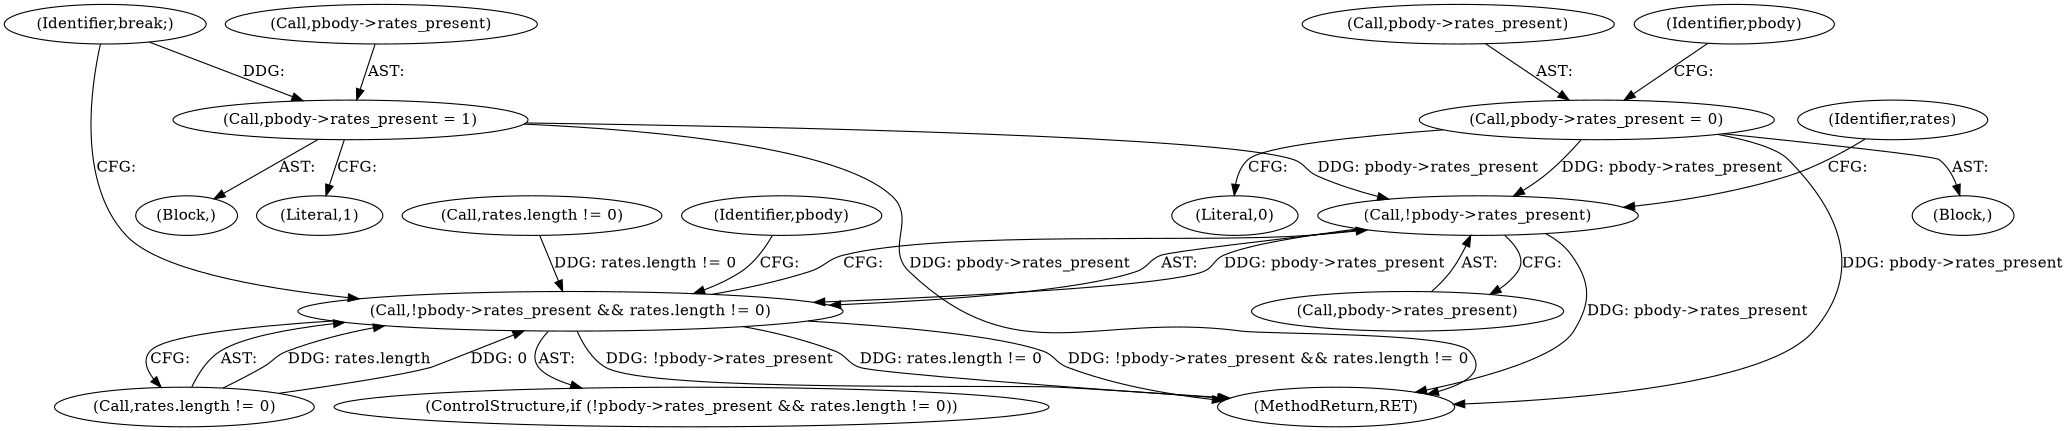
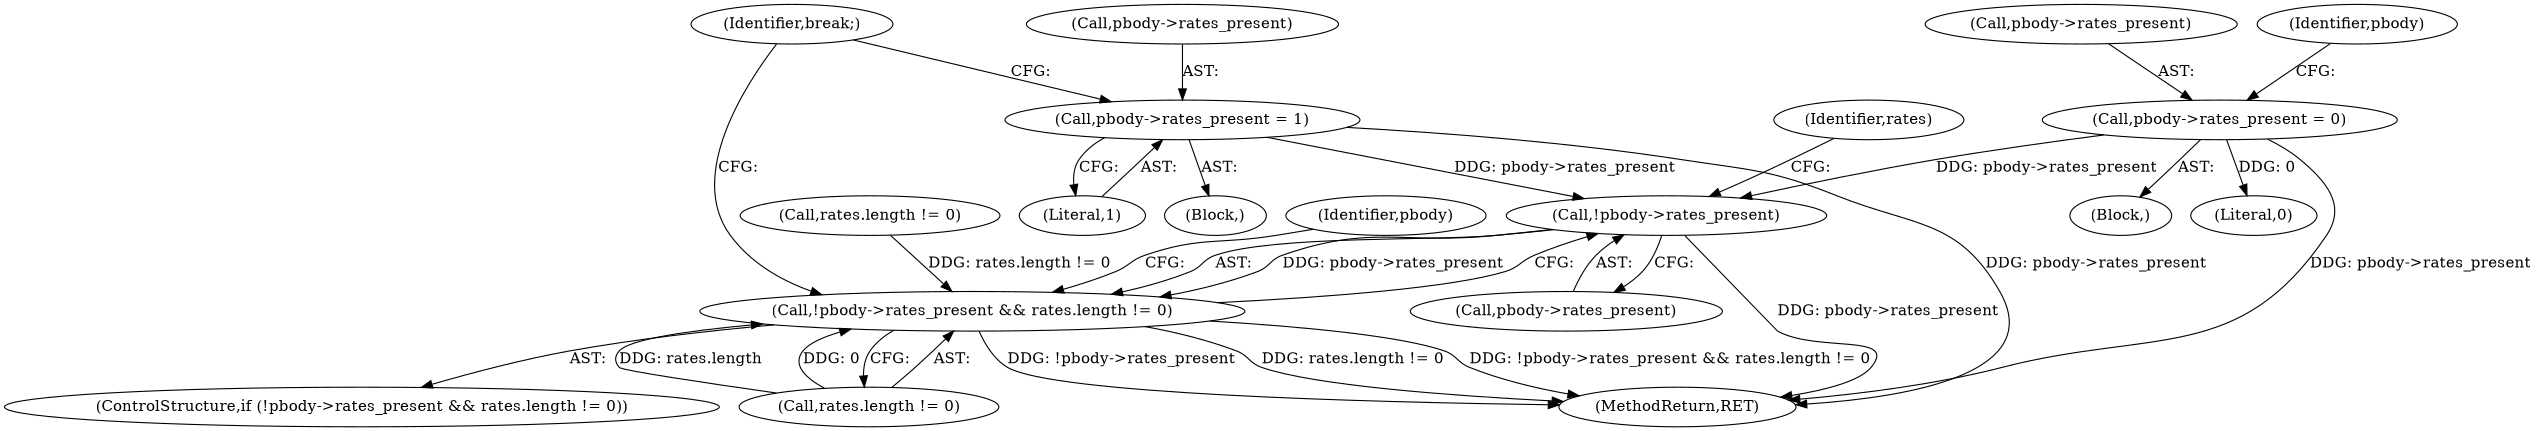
edge "(Identifier,break;)" -> "(Call,pbody->rates_present = 1)": label "DDG: " -> "CFG: "
edge "(Call,pbody->rates_present = 0)" -> "(Literal,0)": label "CFG: " -> "DDG: 0"
edge "(Literal,1)" -> "(Call,pbody->rates_present = 1)": added, label "AST:"
